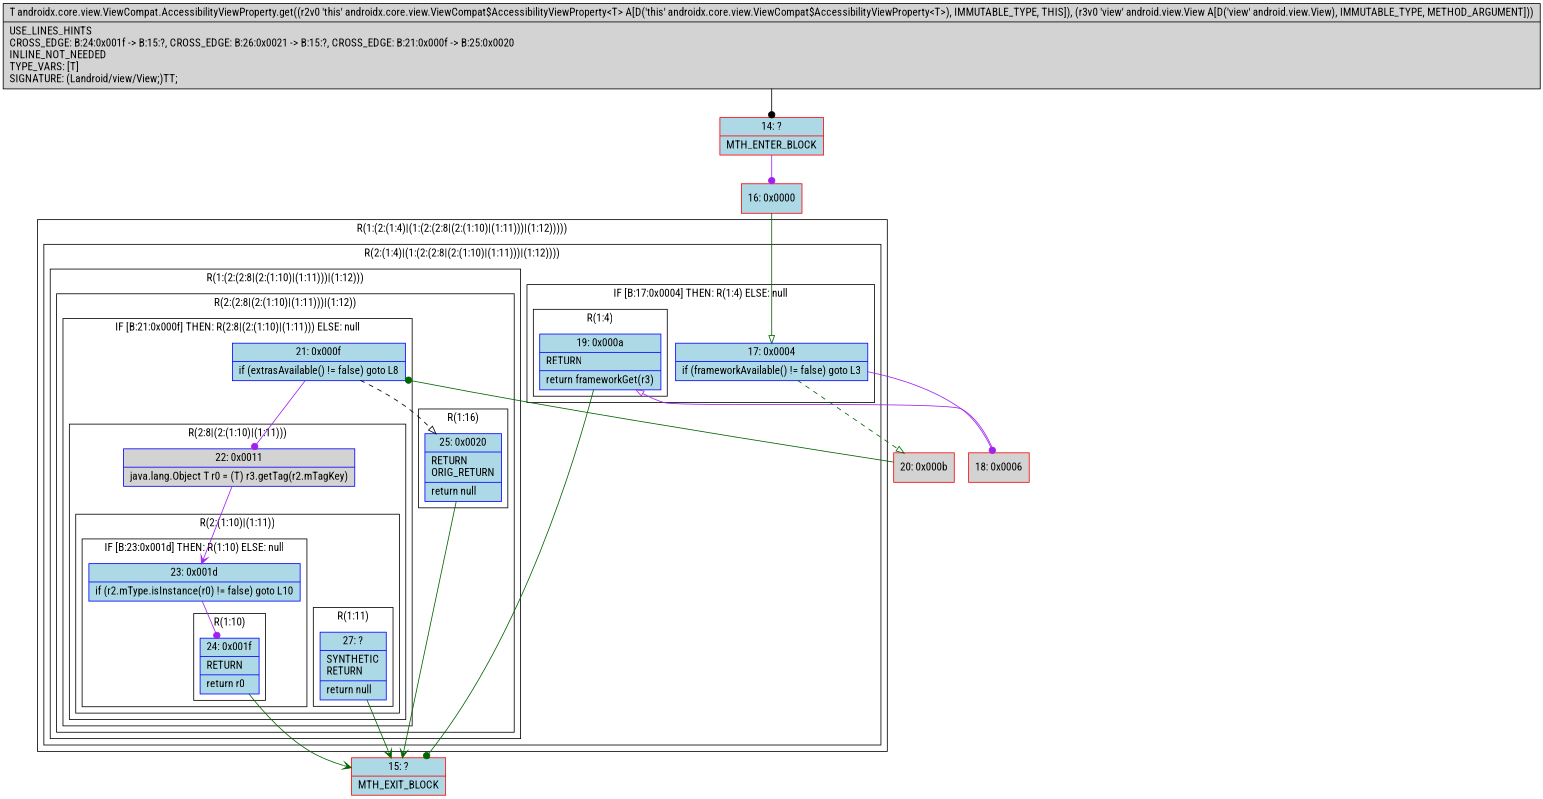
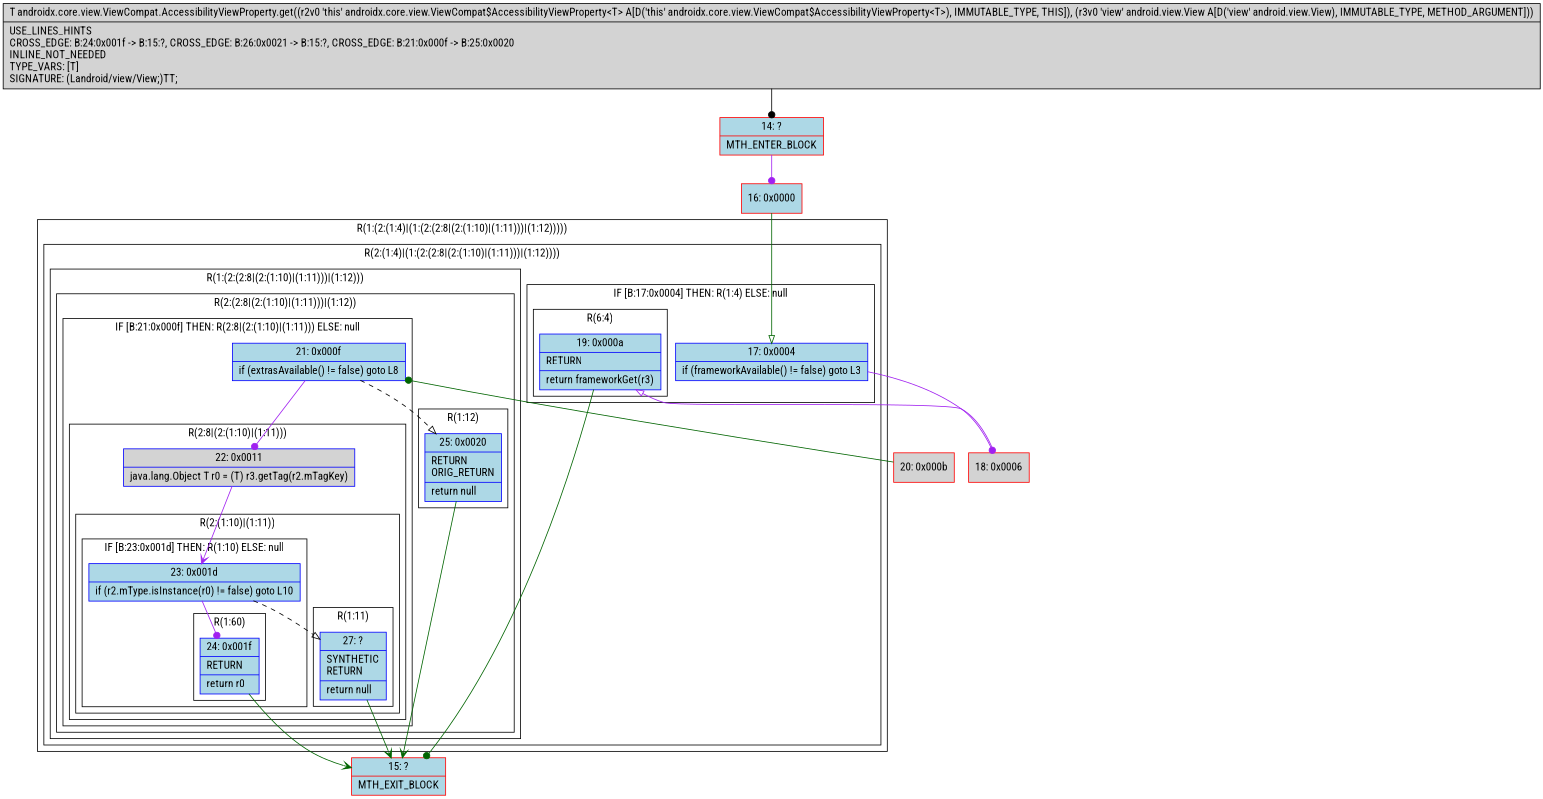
cluster "R(1:4)": label "R(1:4)" -> "R(6:4)"
edge "17: 0x0004" -> "20: 0x000b": removed
cluster "R(1:16)": label "R(1:16)" -> "R(1:12)"
edge "23: 0x001d" -> "27: ?": added
cluster "R(1:10)": label "R(1:10)" -> "R(1:60)"
